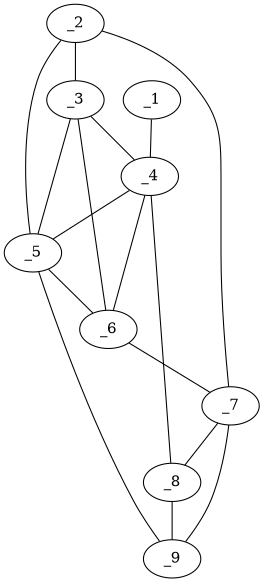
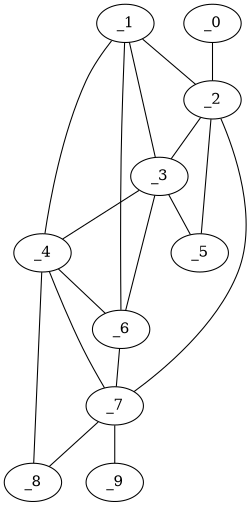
node "_0": added
edge "_1" -- "_2": added
edge "_1" -- "_3": added
edge "_4" -- "_5": now "_4" -- "_7"
edge "_5" -- "_6": now "_1" -- "_6"
edge "_5" -- "_9": removed
edge "_8" -- "_9": removed
